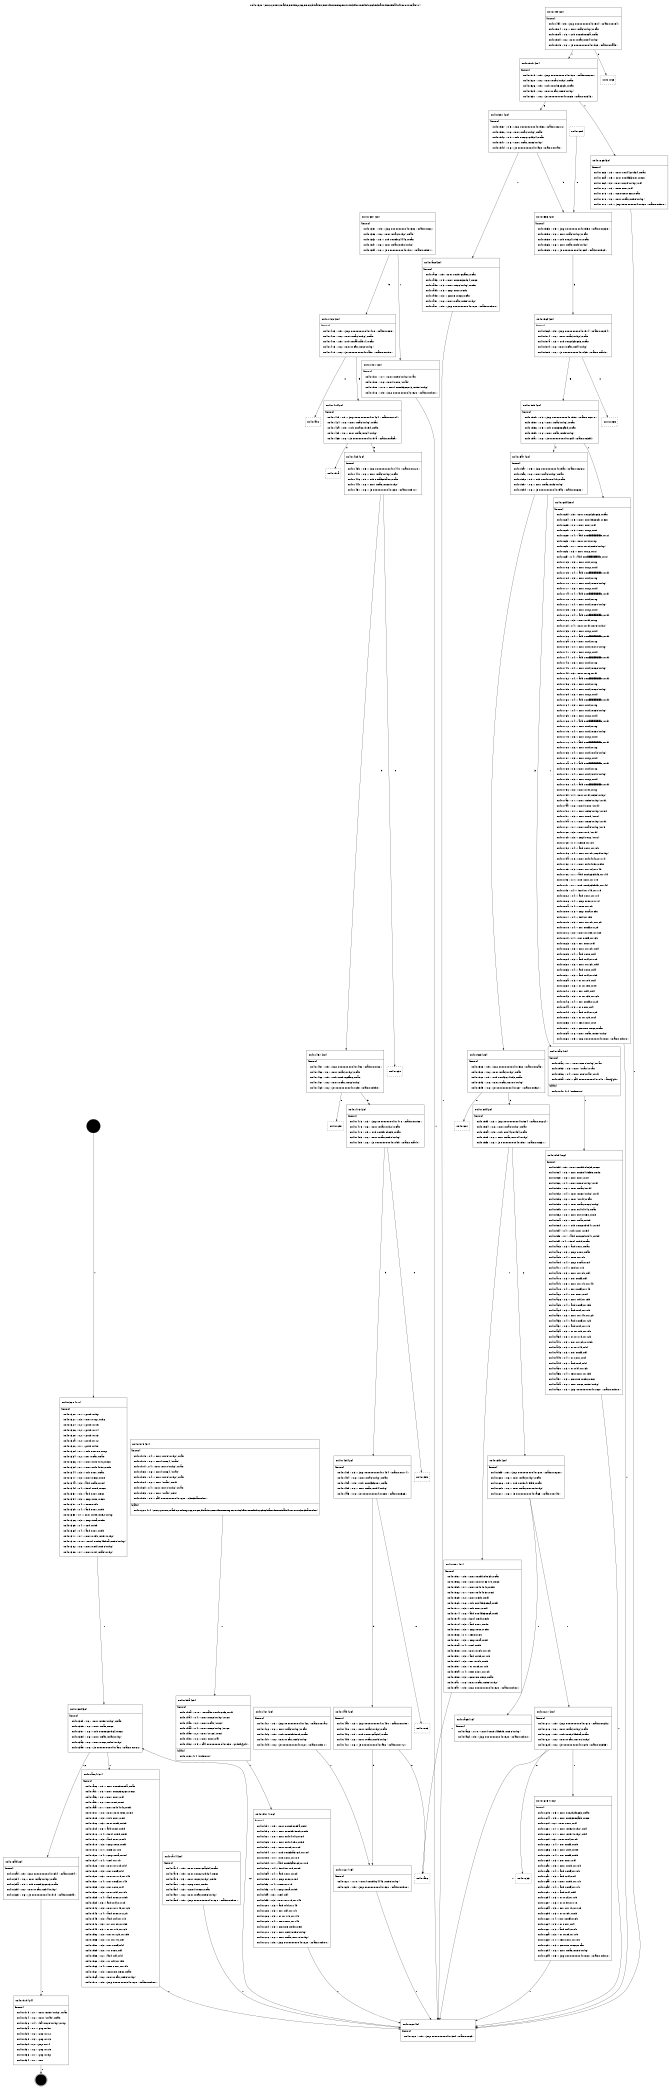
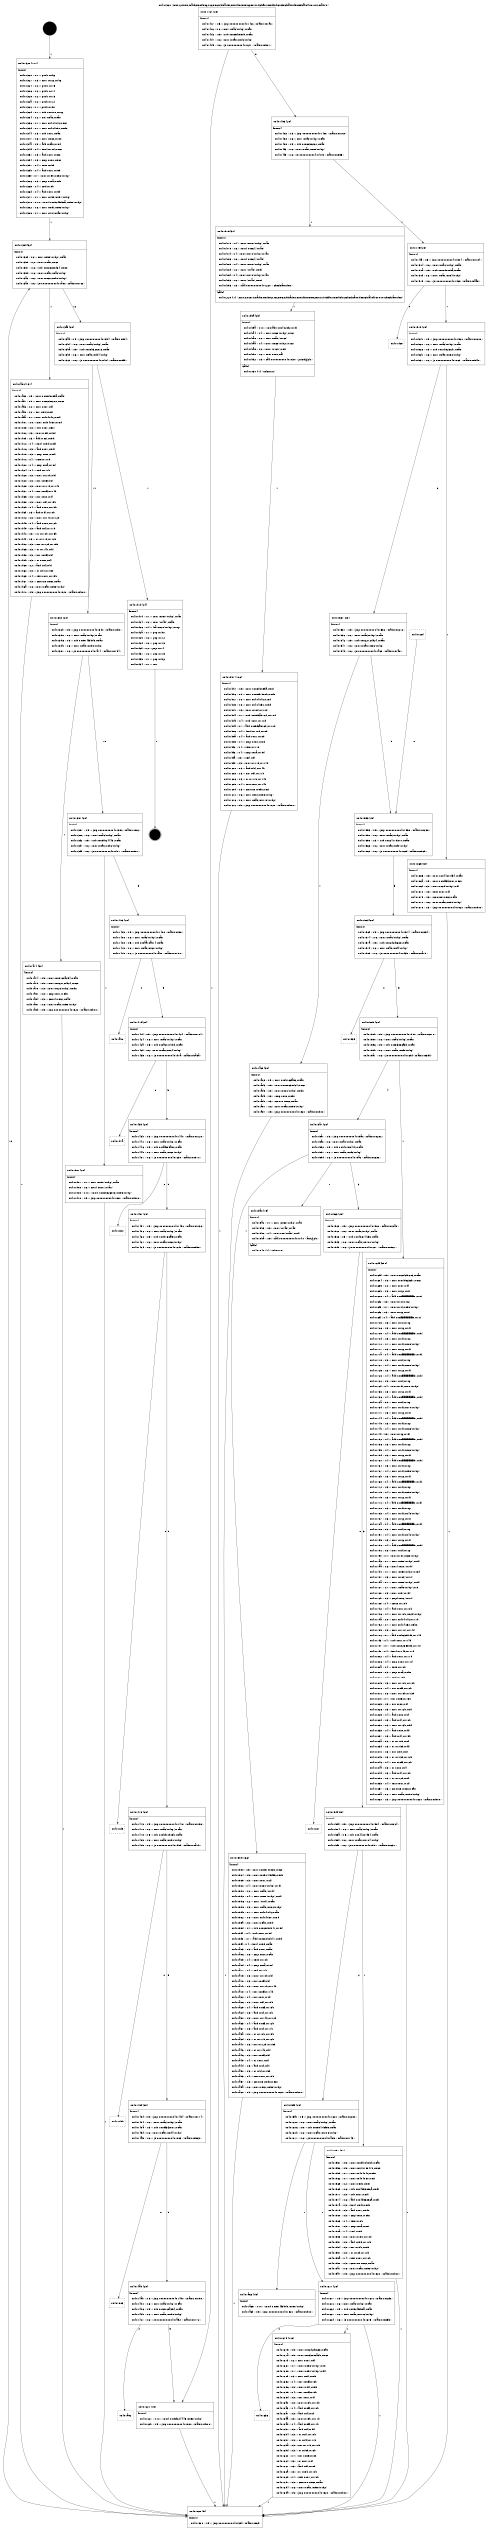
node "0x4014e3 [28]": added
node "0x4013cb [28]": added
edge "0x4019ac [19]" -> "0x4019bf [166]": now "0x4015a7 [28]" -> "0x4019bf [166]"
edge "0x401951 [91]" -> "0x401a92": now "0x401951 [91]" -> "0x401e20 [5]"
